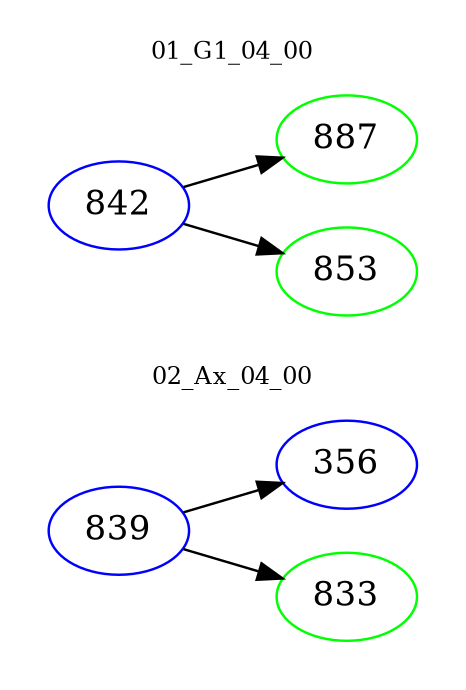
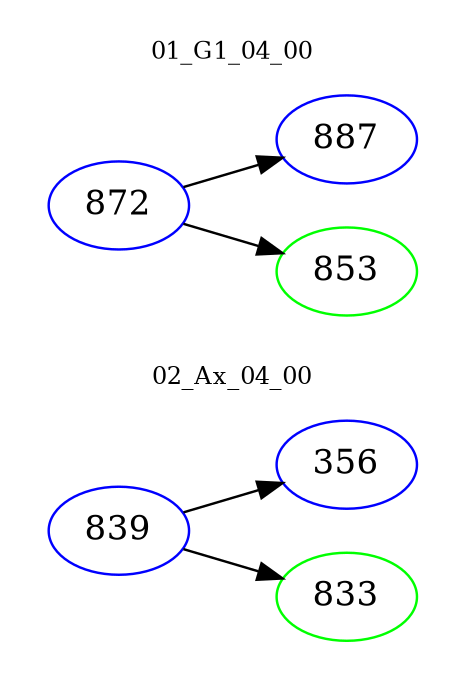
node "887": color green -> blue
node "842": label "842" -> "872"
